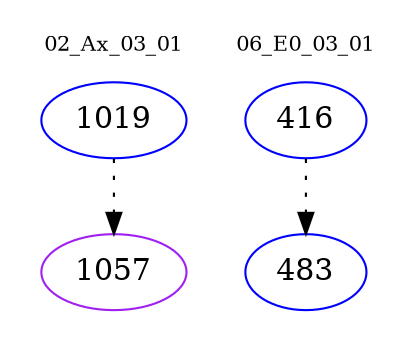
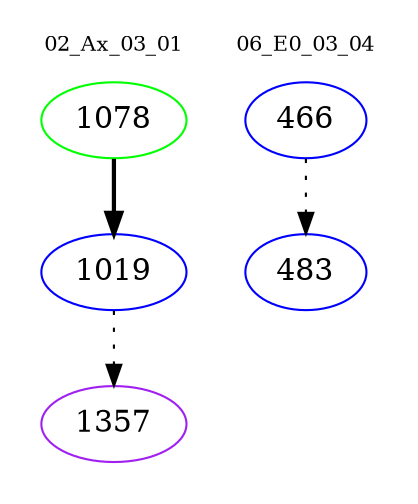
cluster "06_E0_03_01": label "06_E0_03_01" -> "06_E0_03_04"
node "1078": added
node "416": label "416" -> "466"
node "1057": label "1057" -> "1357"
